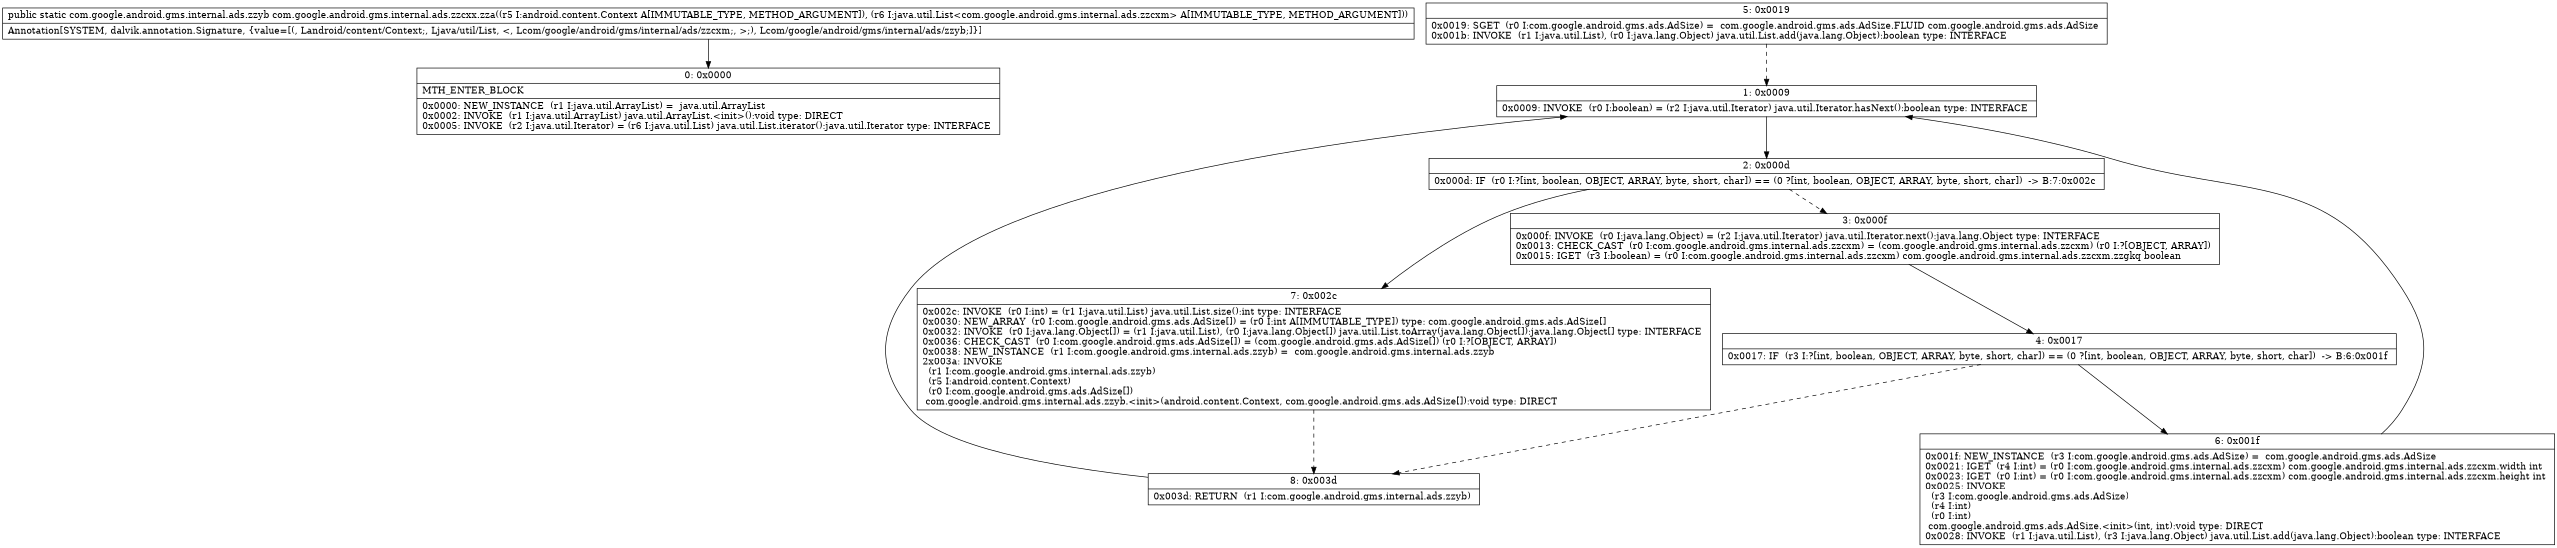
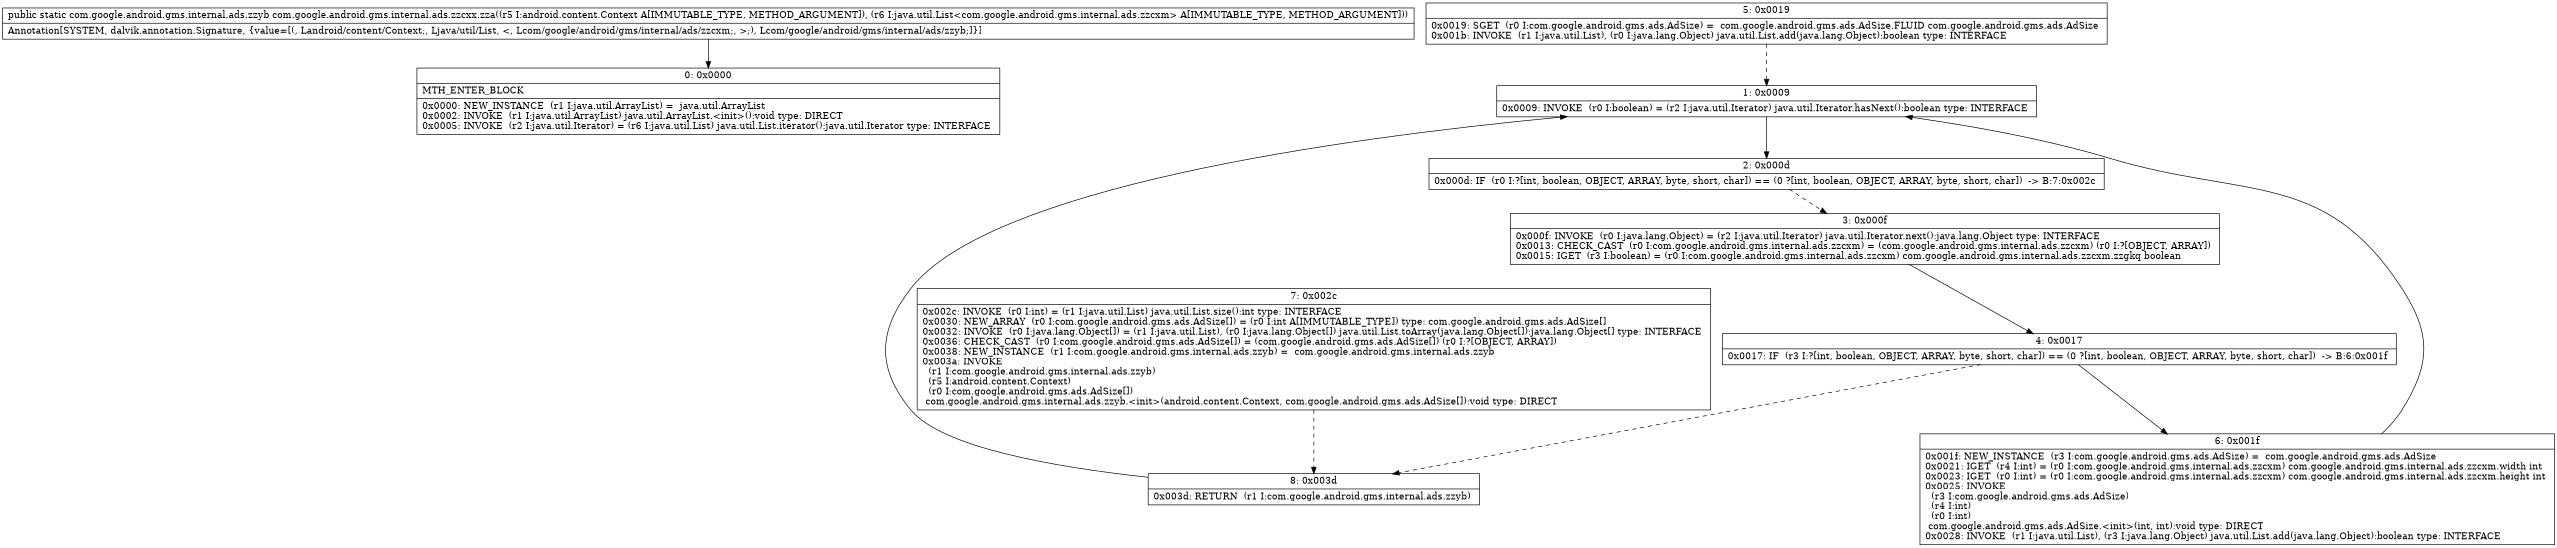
edge "2: 0x000d" -> "7: 0x002c": removed
node "7: 0x002c": text "2x003a: INVOKE" -> "0x003a: INVOKE"
